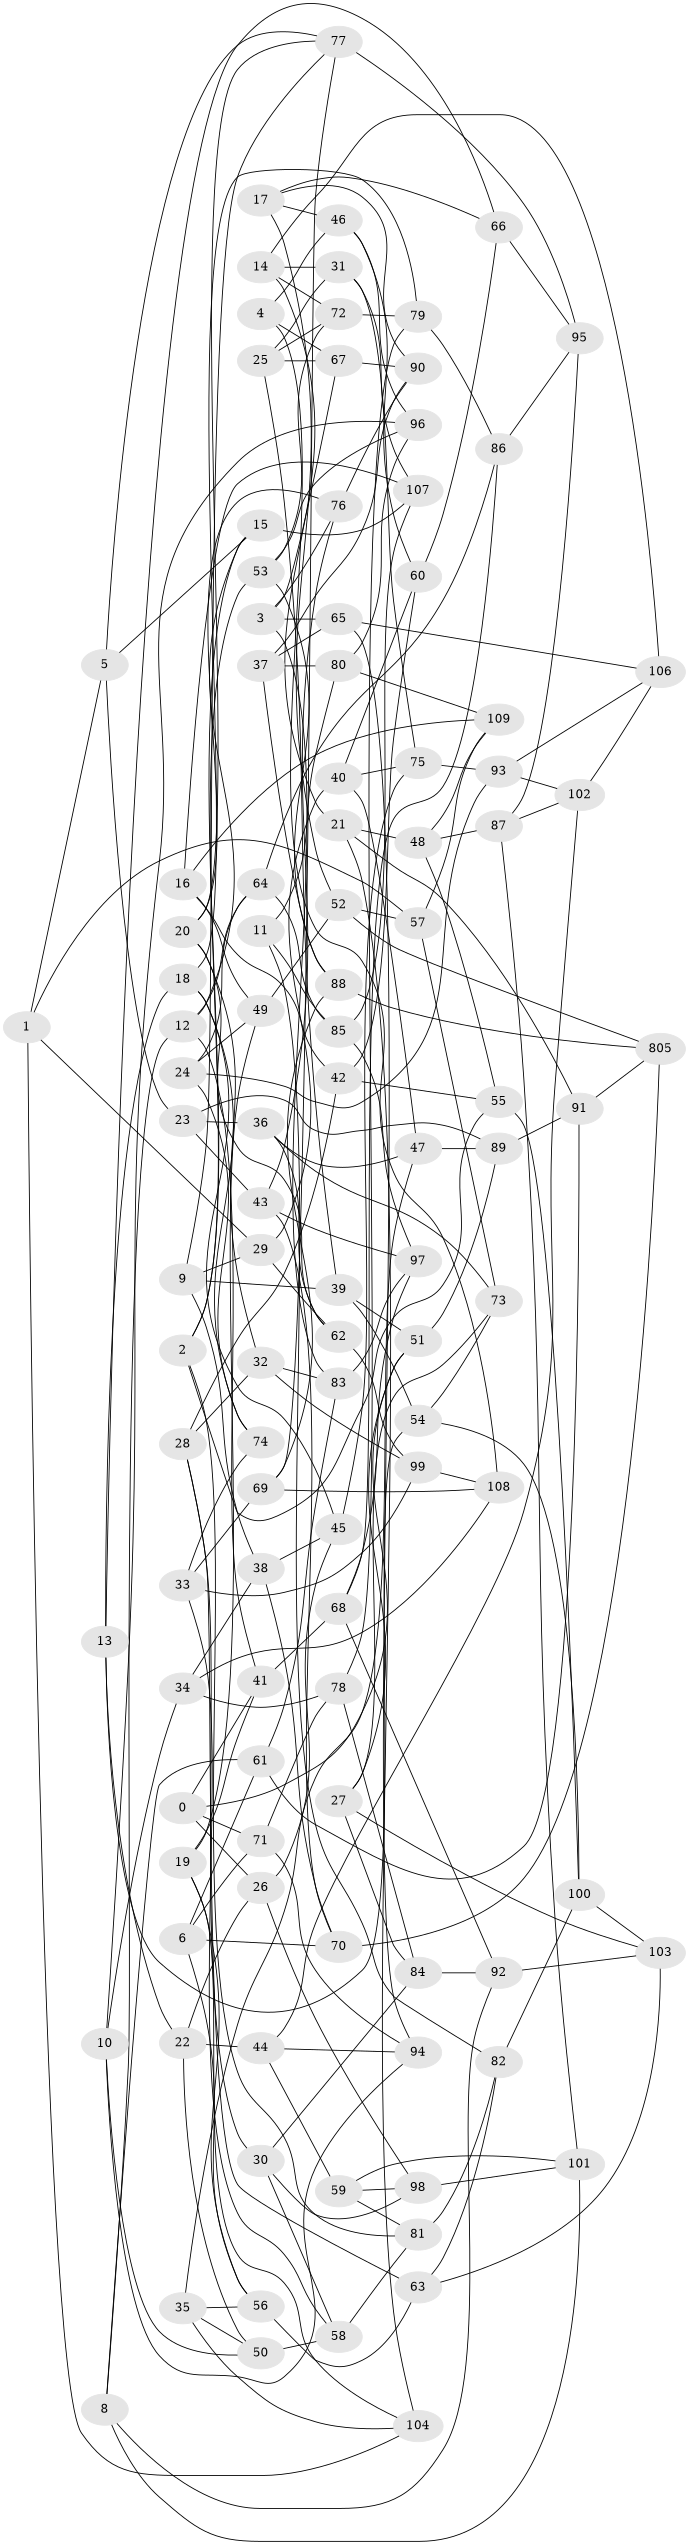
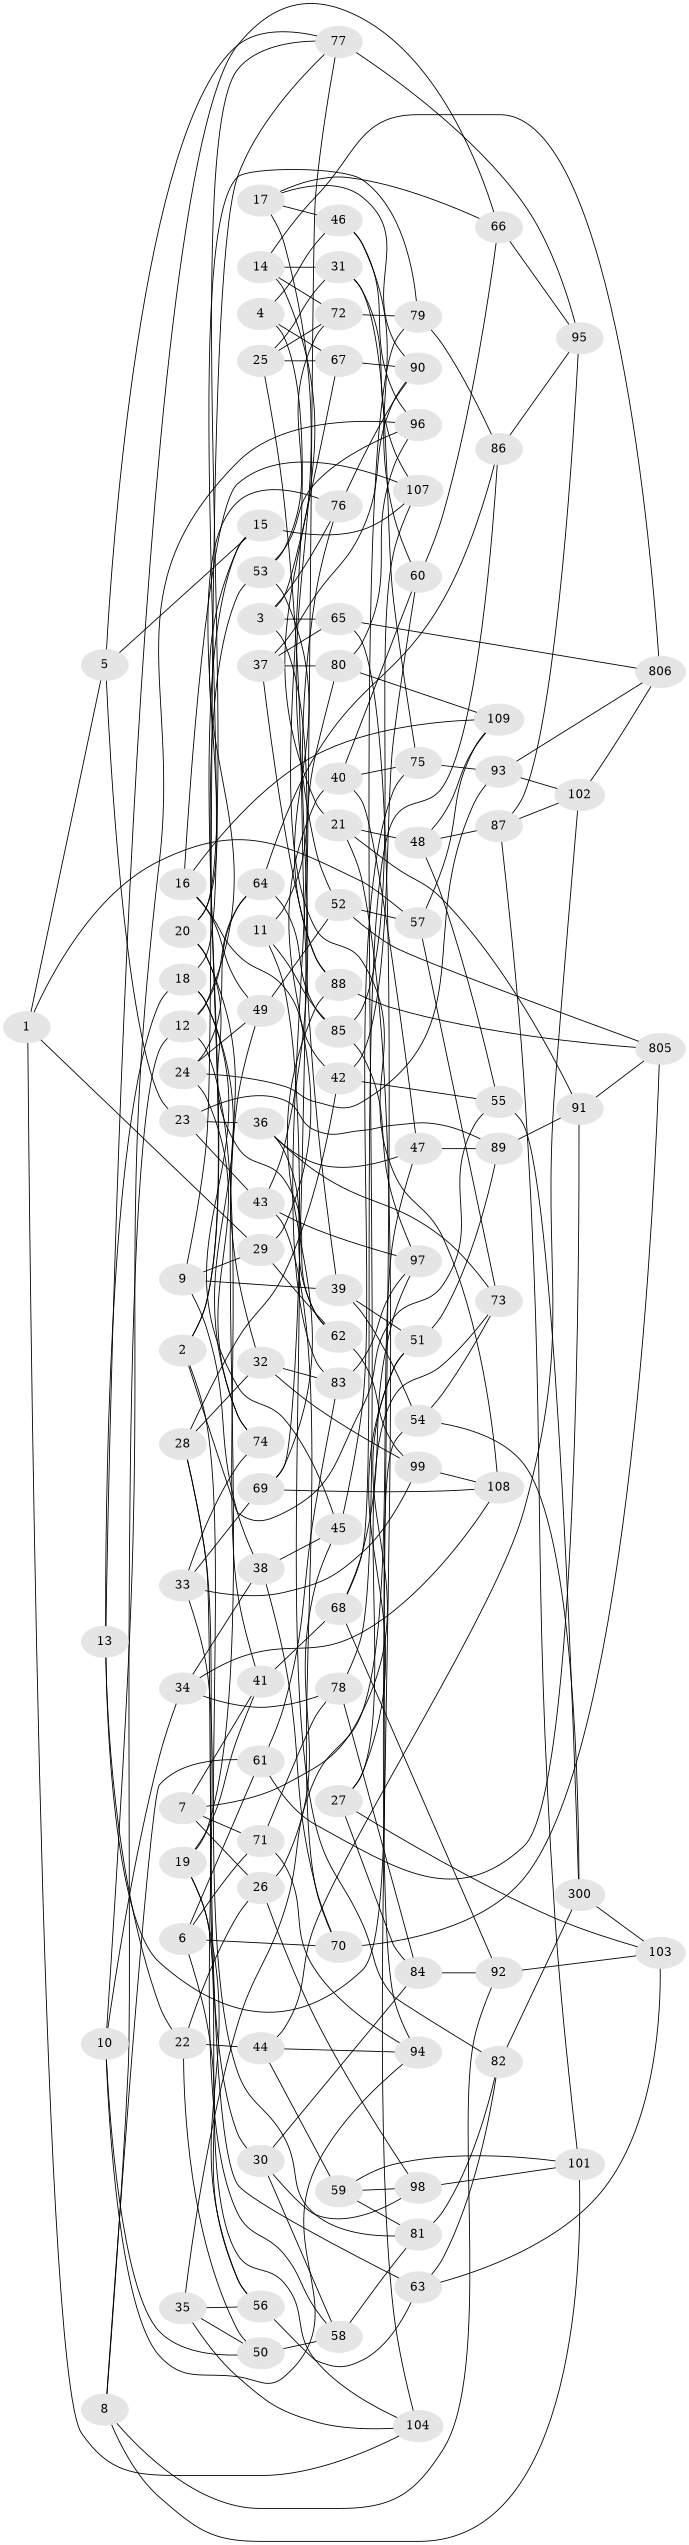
node "106": label "106" -> "806"
node "0": label "0" -> "7"
node "100": label "100" -> "300"
